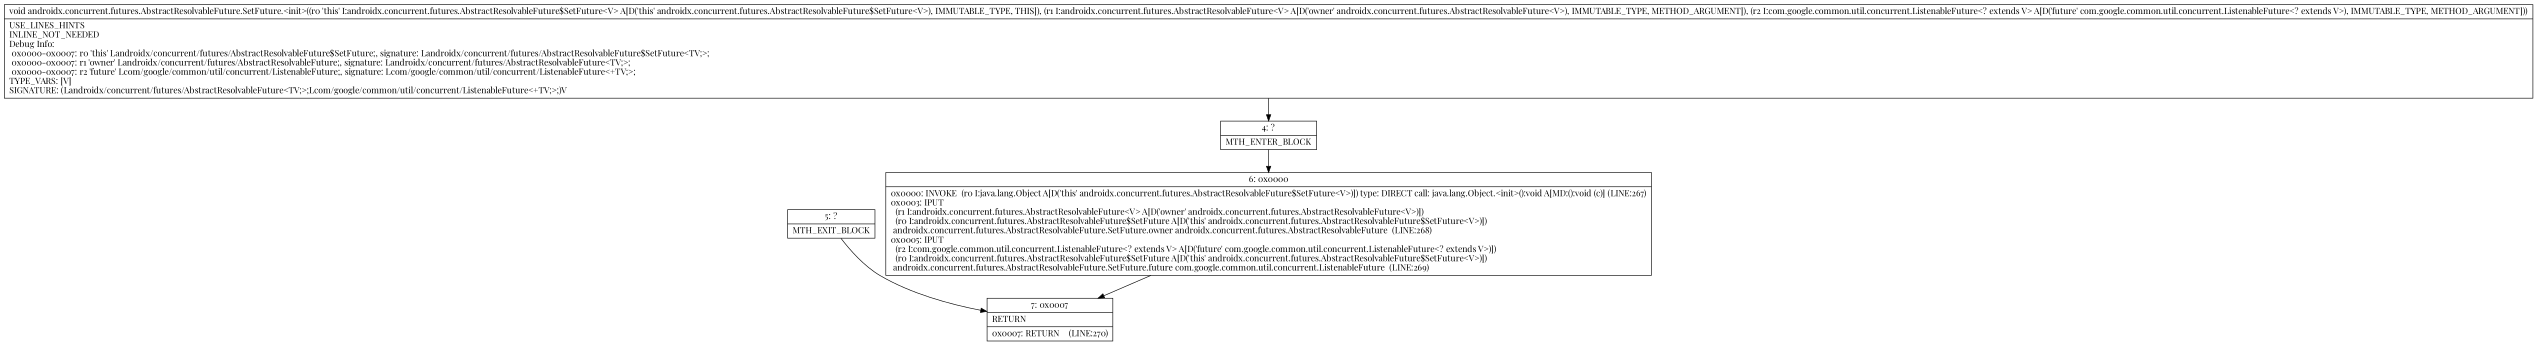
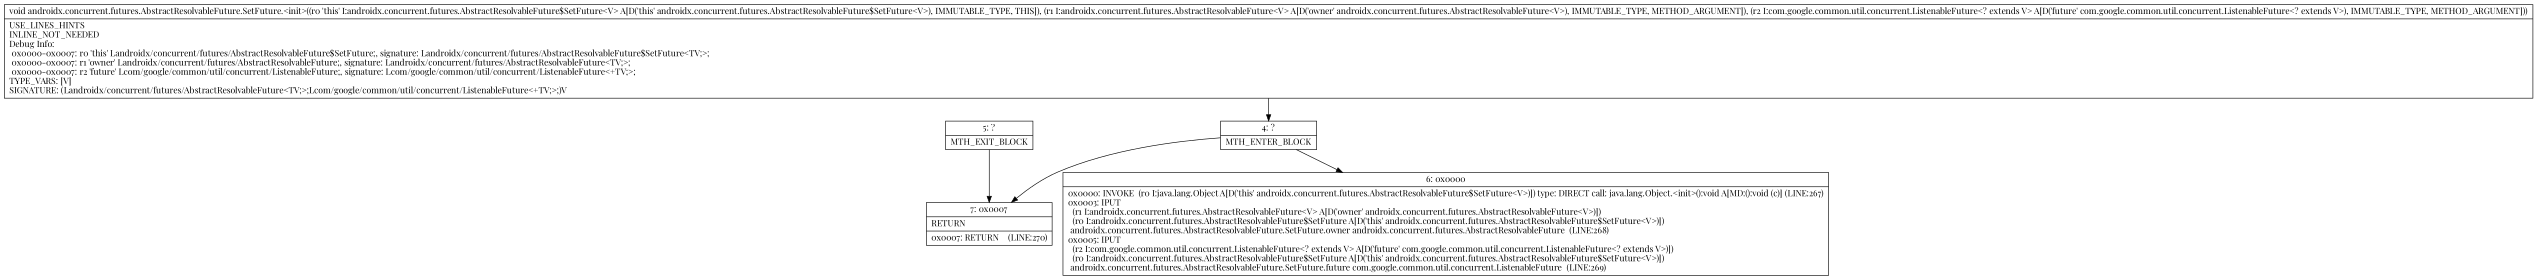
edge "6: 0x0000" -> "7: 0x0007": now "4: ?" -> "7: 0x0007"
